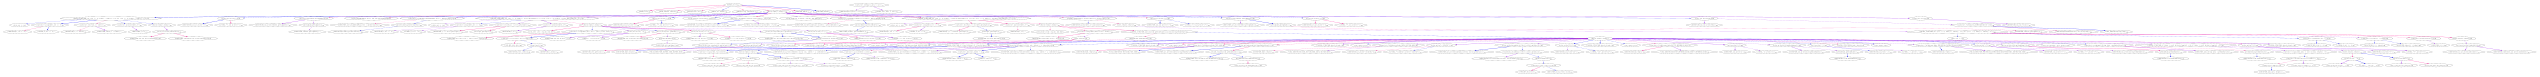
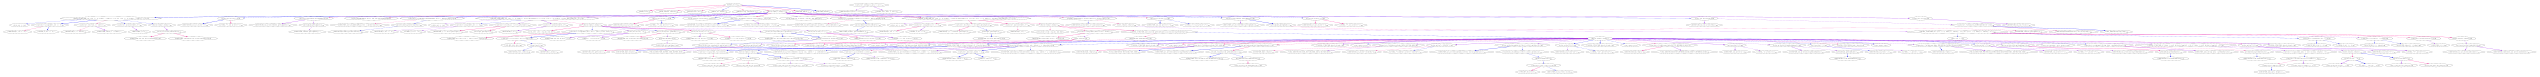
node "(IDENTIFIER,this,encodedata(((Text) child).getData()))": removed
